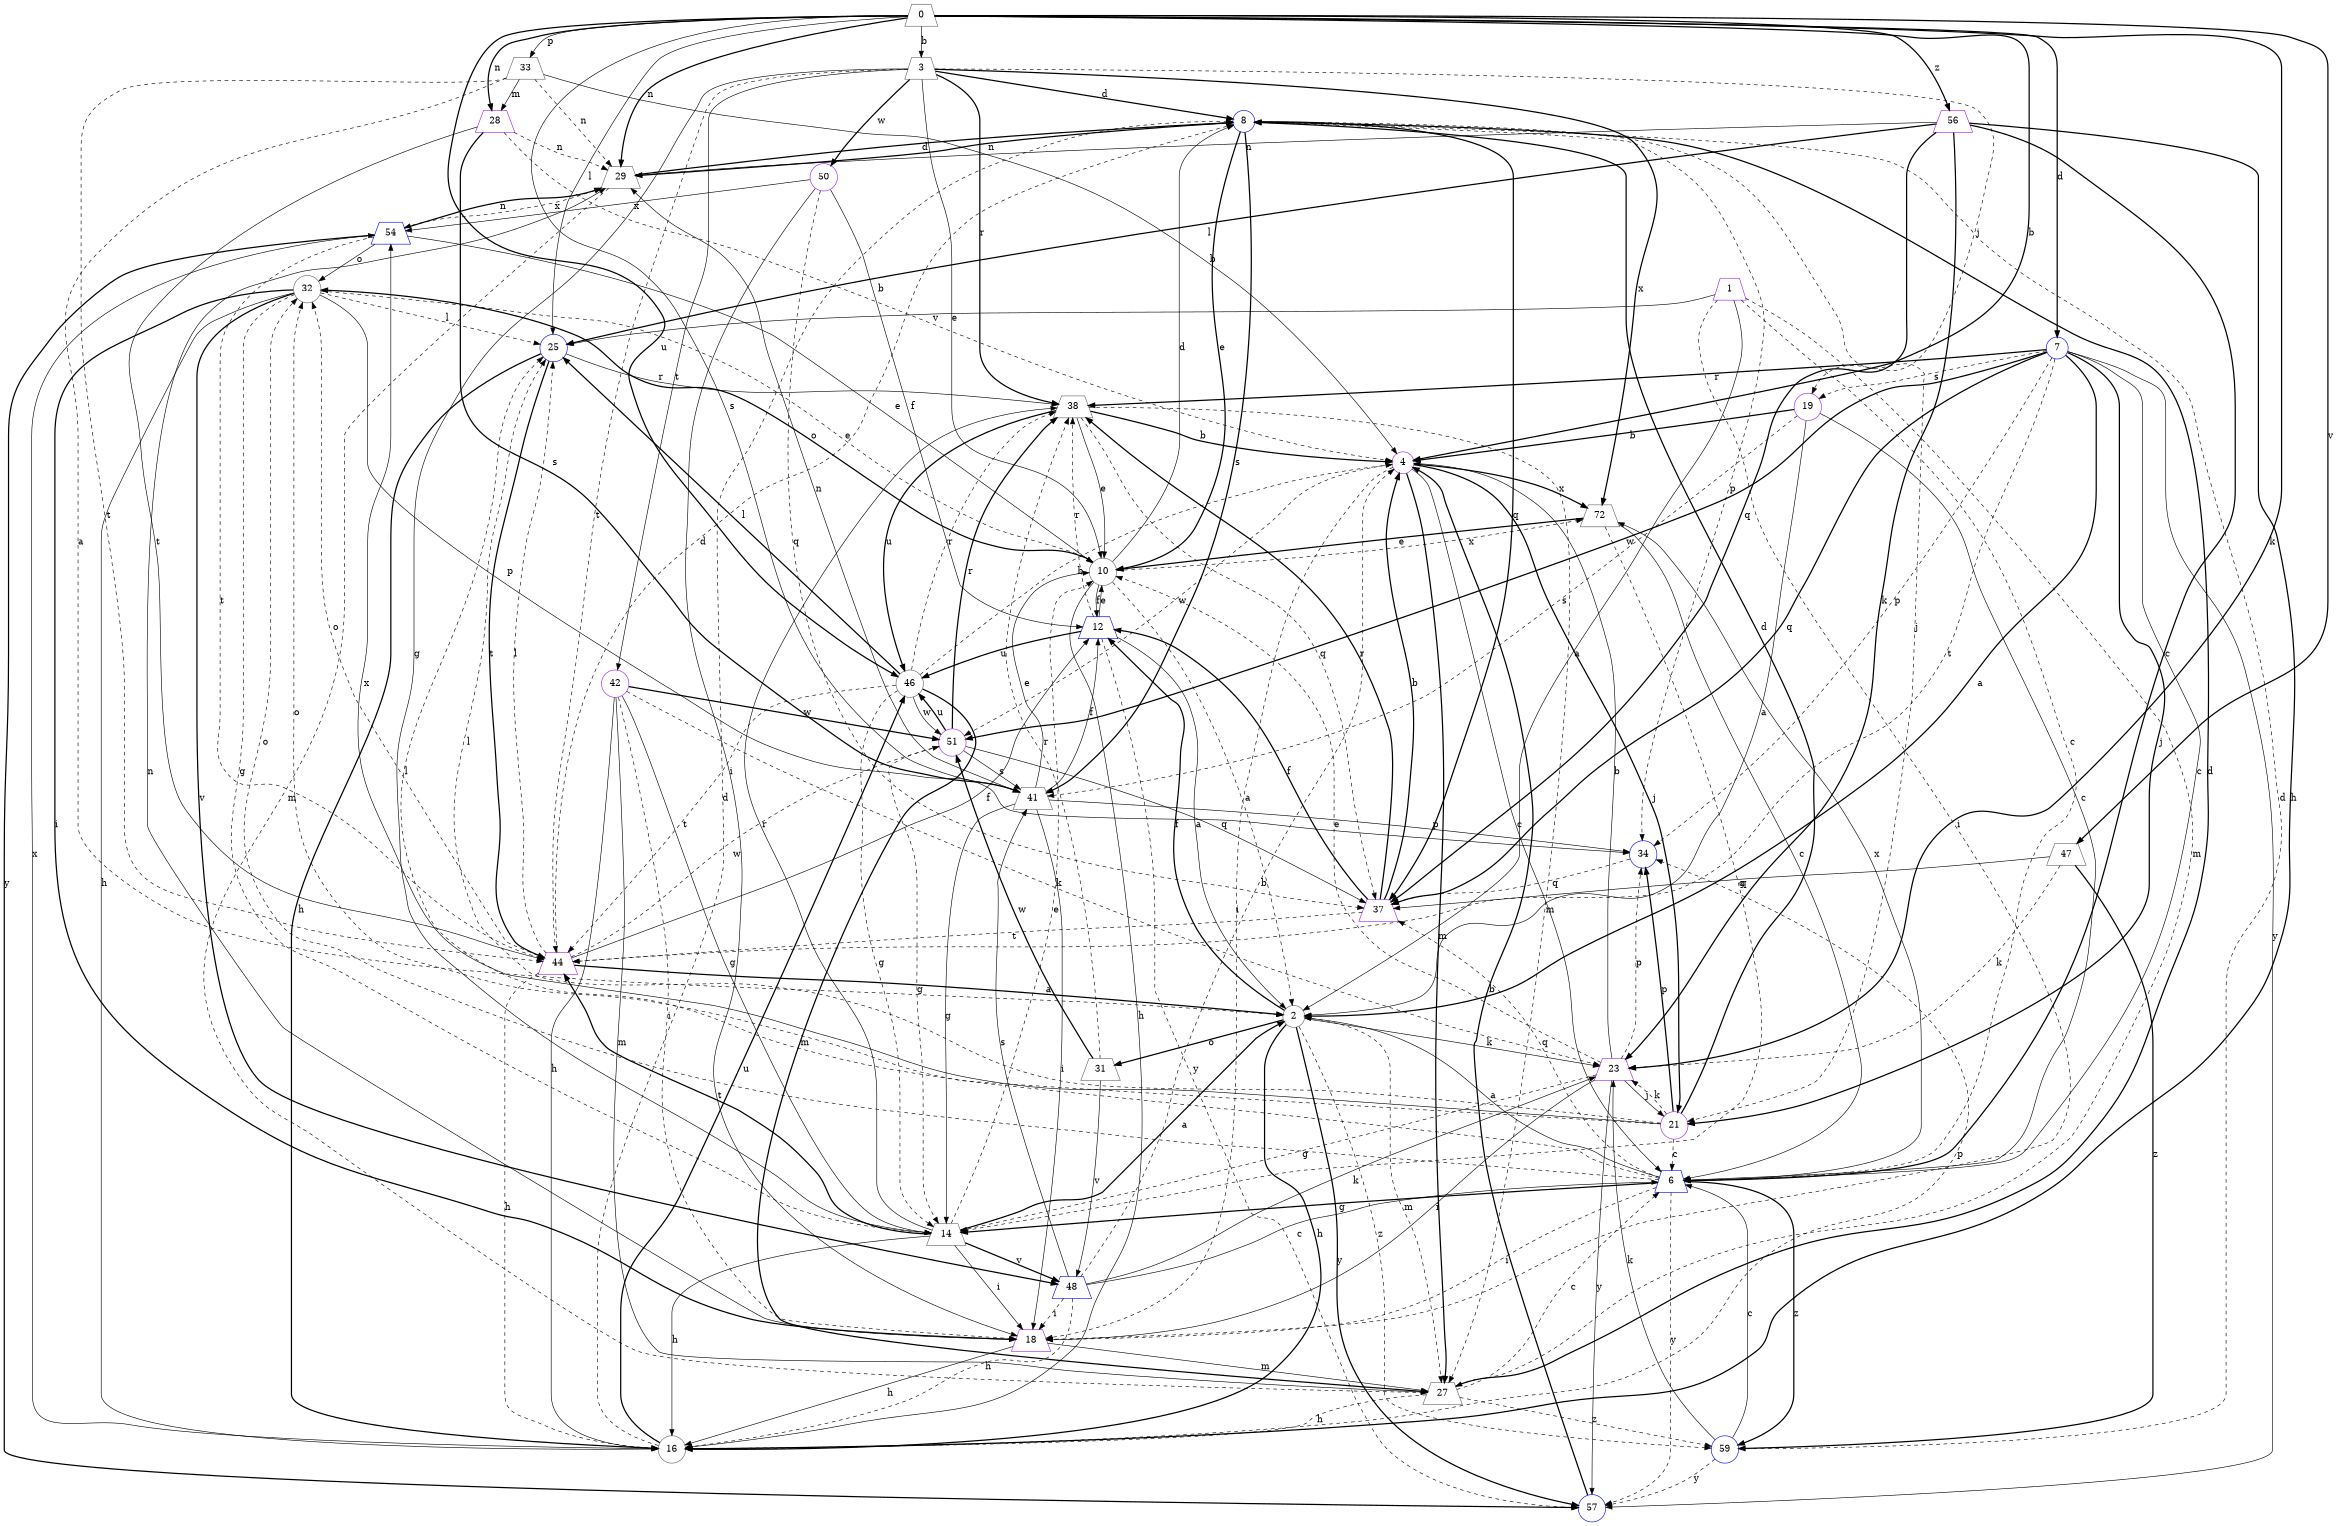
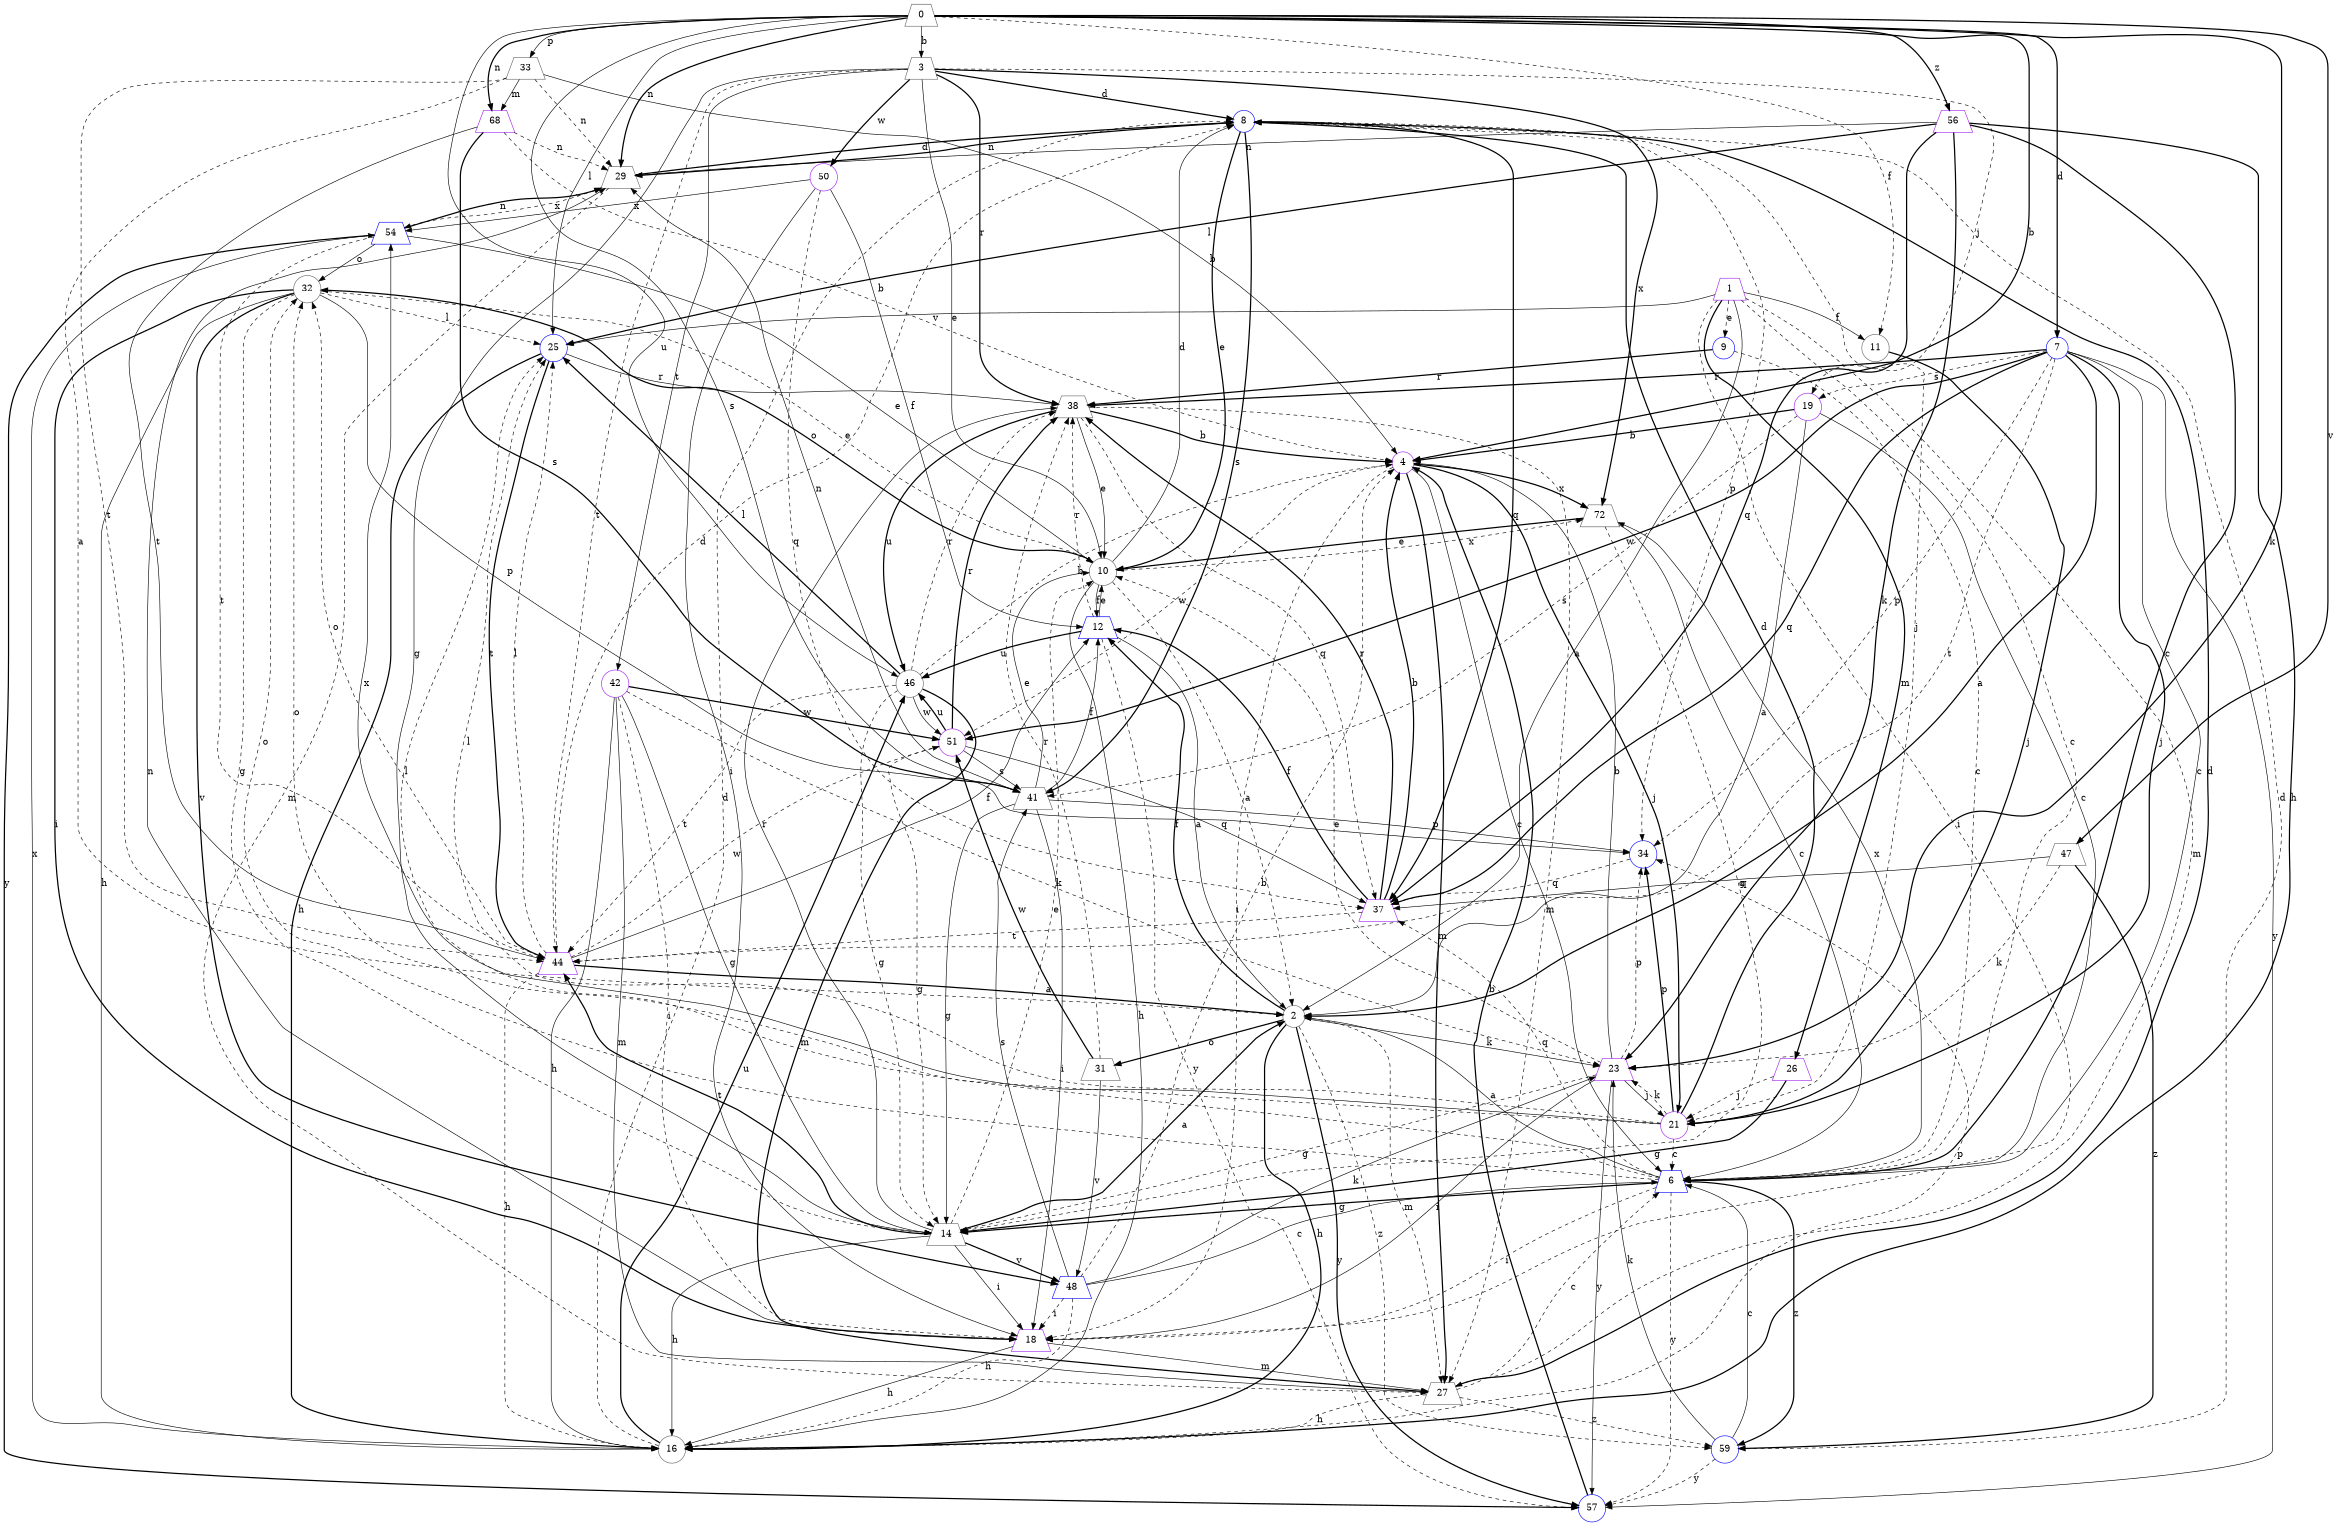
node "28": label "28" -> "68"
edge "0" -> "46": style bold -> solid
node "9": added
node "11": added
node "26": added
